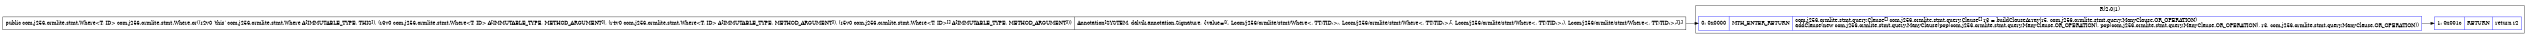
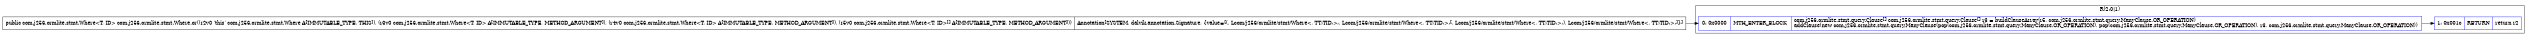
node "0: 0x0000": text "MTH_ENTER_RETURN" -> "MTH_ENTER_BLOCK"
